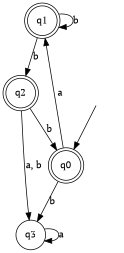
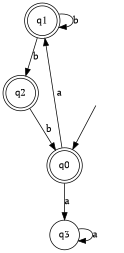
edge "q2" -> "q3": removed, label "a, b"
edge "q0" -> "q3": label "b" -> "a"
